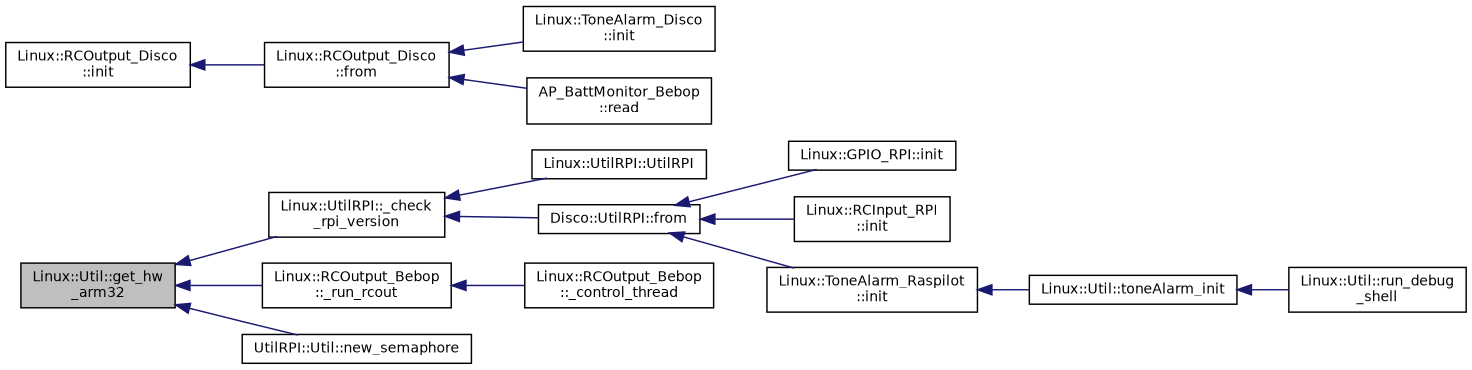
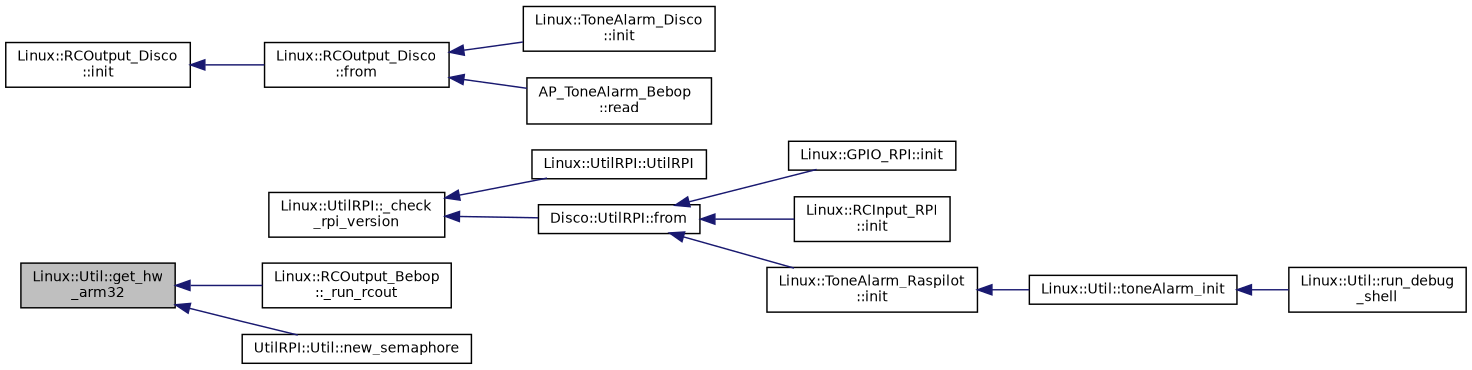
node "AP_BattMonitor_Bebop ::read": label "AP_BattMonitor_Bebop ::read" -> "AP_ToneAlarm_Bebop ::read"
edge "Linux::UtilRPI::_check _rpi_version" -> "Linux::Util::get_hw _arm32": removed
node "Linux::RCOutput_Bebop ::_control_thread": removed
